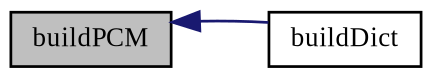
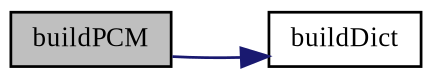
edge "buildDict" -> "buildPCM": reversed
